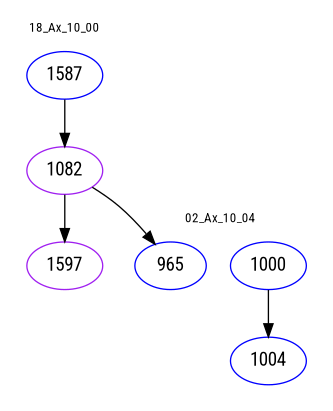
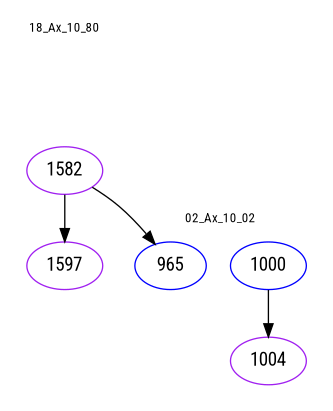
cluster "18_Ax_10_00": label "18_Ax_10_00" -> "18_Ax_10_80"
node "1587": removed
node "1082": label "1082" -> "1582"
cluster "02_Ax_10_04": label "02_Ax_10_04" -> "02_Ax_10_02"
node "1004": color blue -> purple
